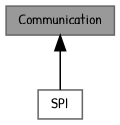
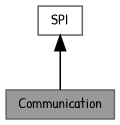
edge "SPI" -> "Communication": reversed
